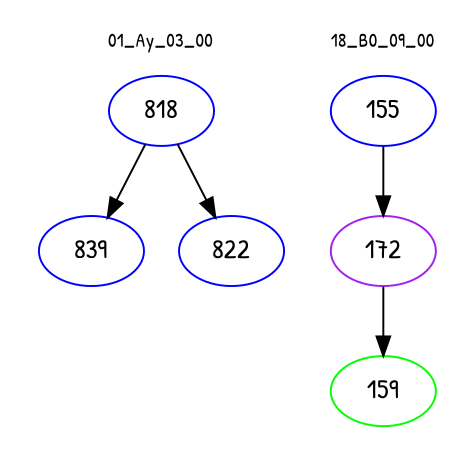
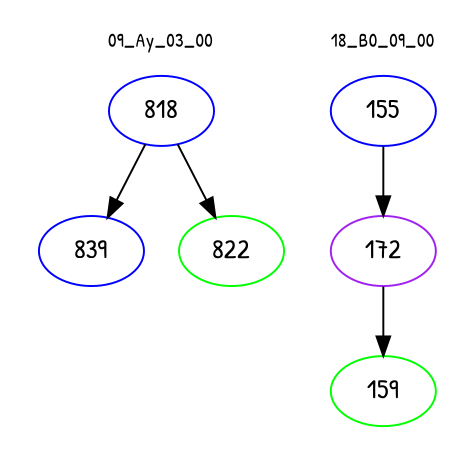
cluster "01_Ay_03_00": label "01_Ay_03_00" -> "09_Ay_03_00"
node "822": color blue -> green
